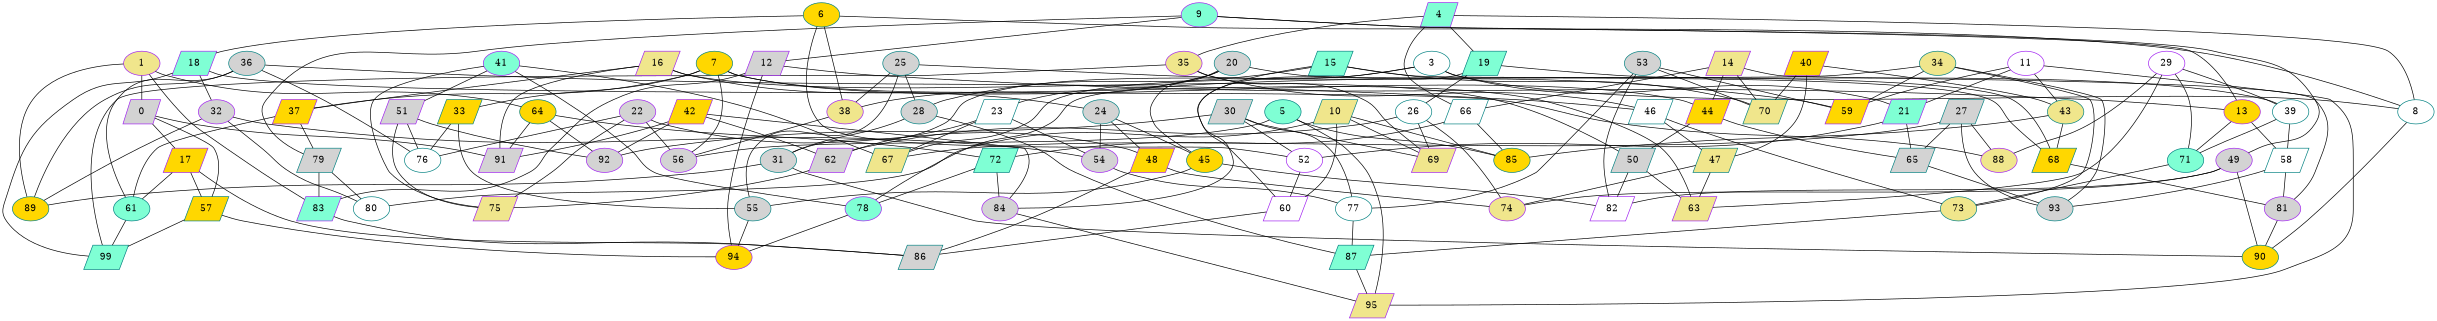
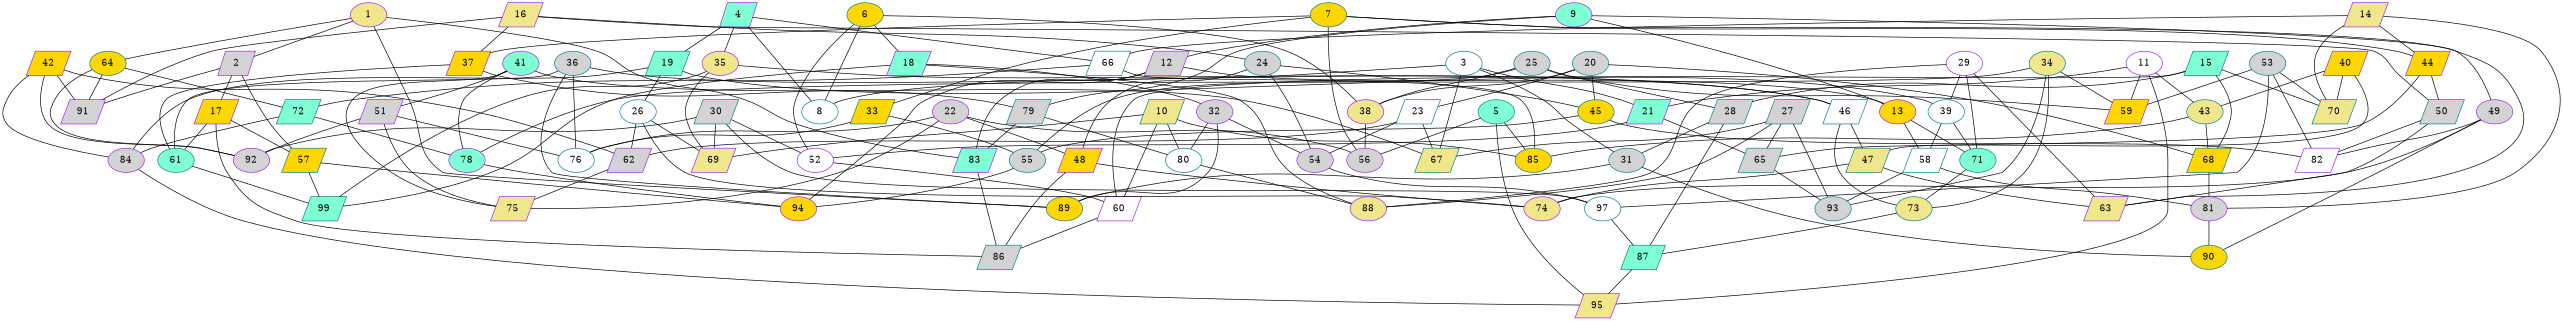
node "0": label "0" -> "2"
node "28": shape ellipse -> parallelogram
edge "80" -- "88": added
edge "8" -- "90": removed
node "77": label "77" -> "97"
